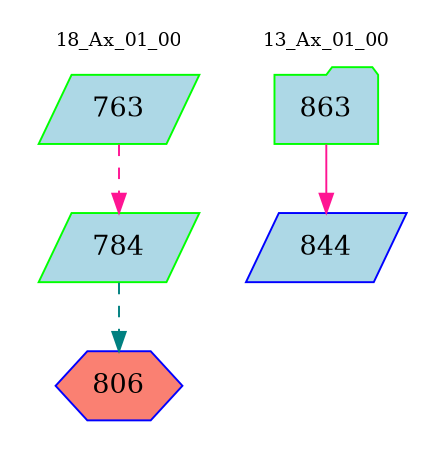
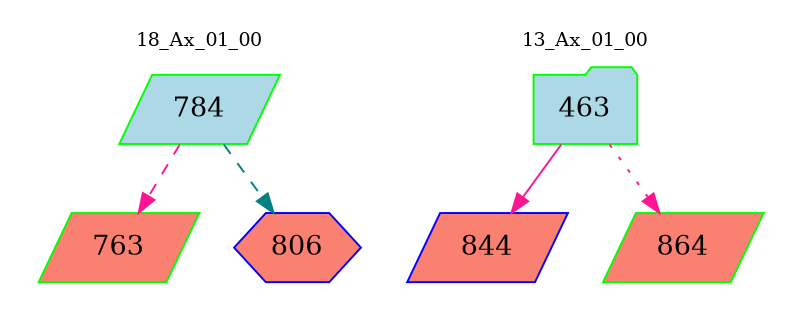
node "763": fillcolor lightblue -> salmon
node "863": label "863" -> "463"
edge "763" -> "784": reversed
node "844": fillcolor lightblue -> salmon
node "864": added
